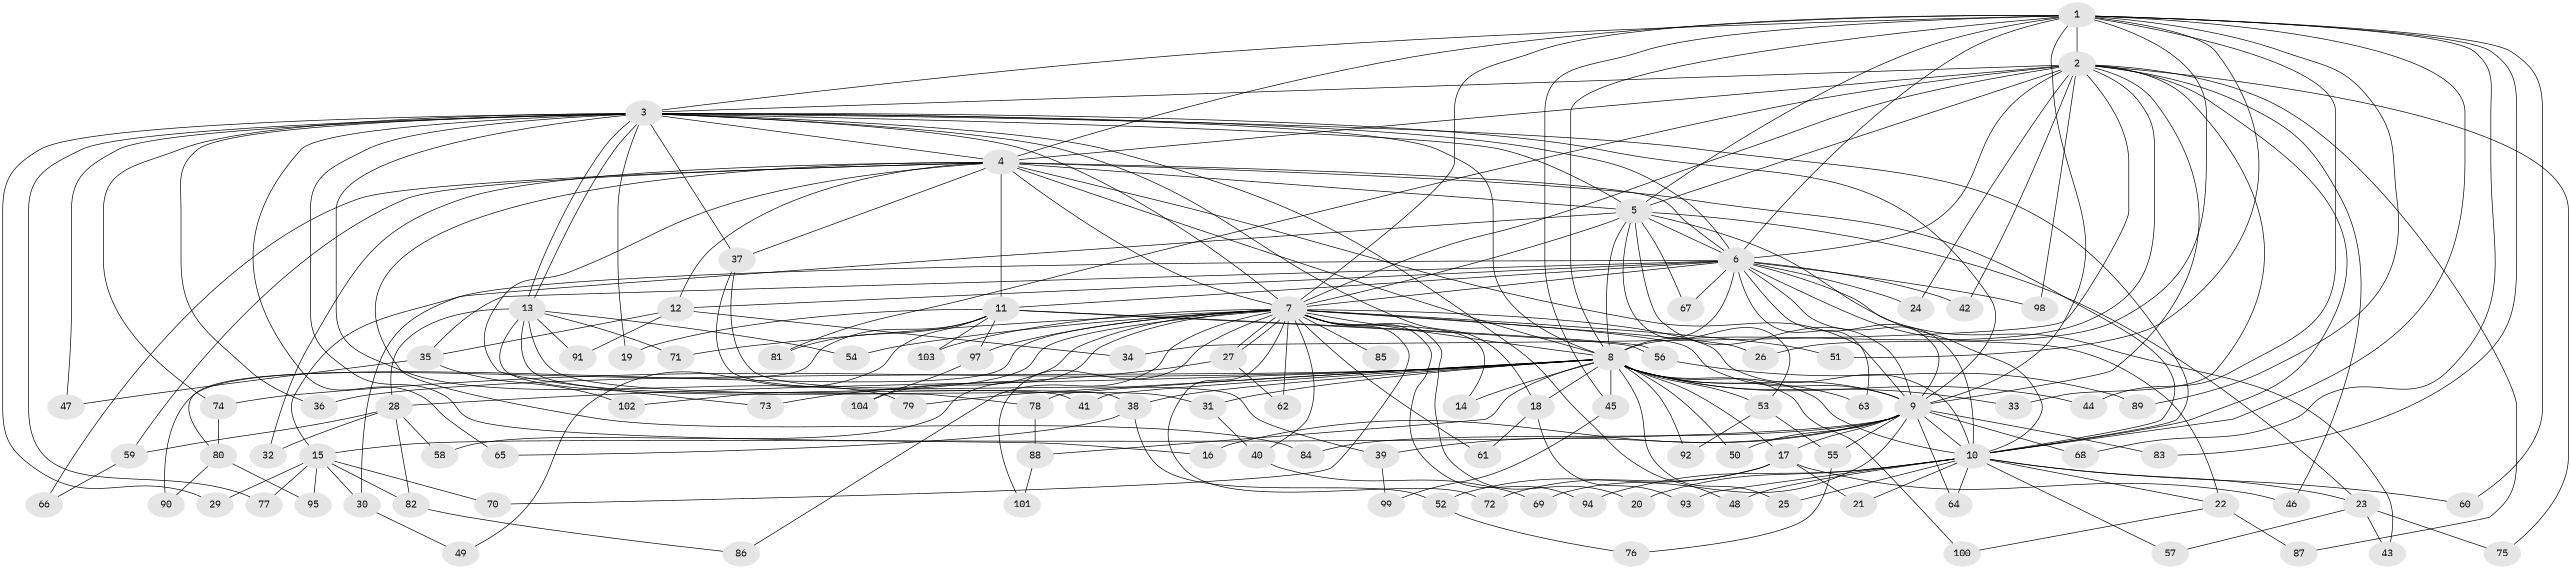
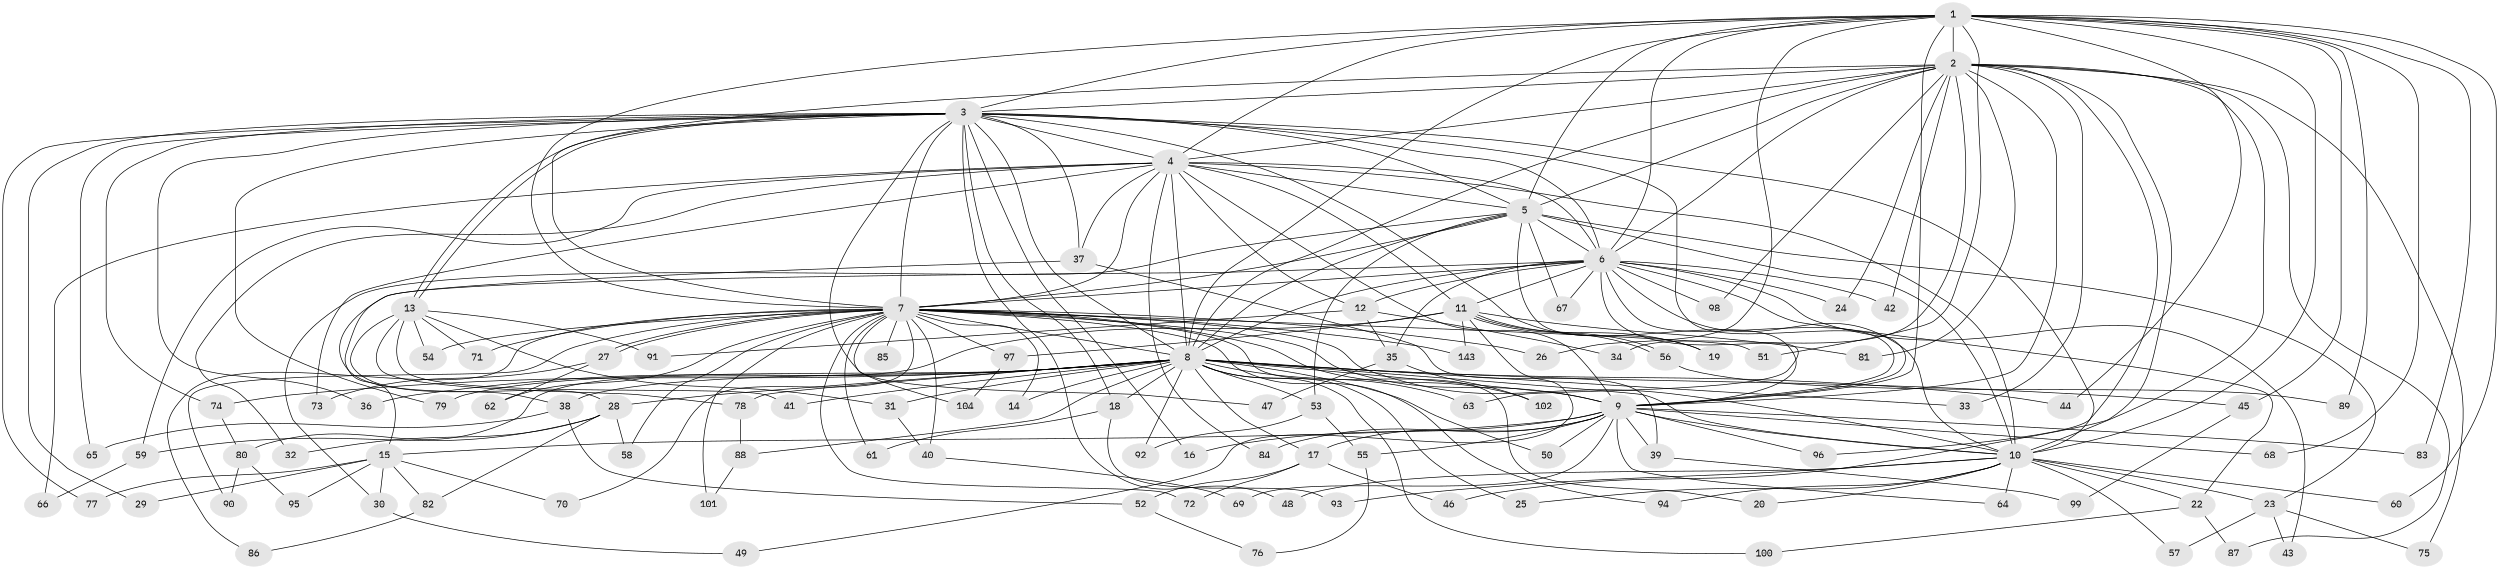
node "103": label "103" -> "143"
node "96": added
node "21": removed
